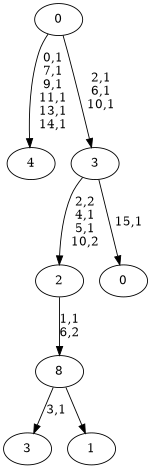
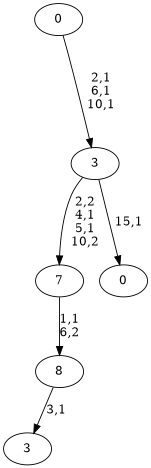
node "4": removed
node "2": label "2" -> "7"
node "1": removed
